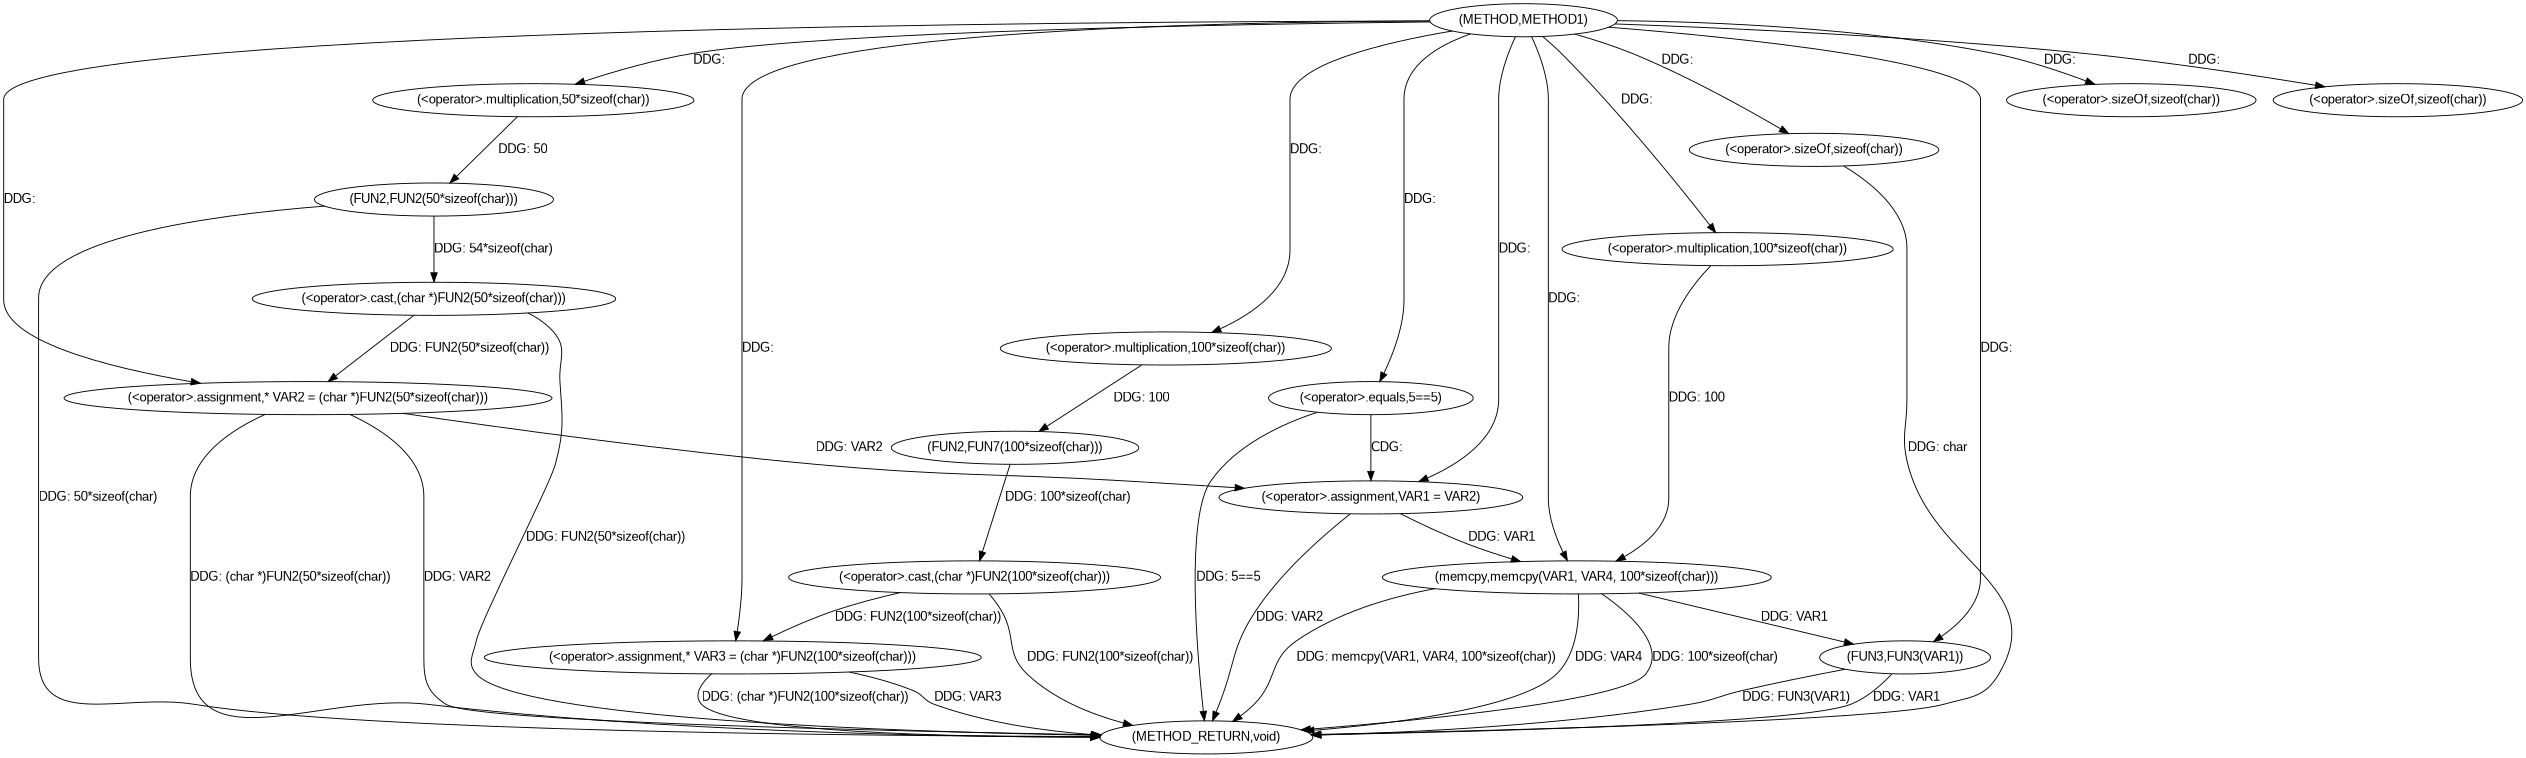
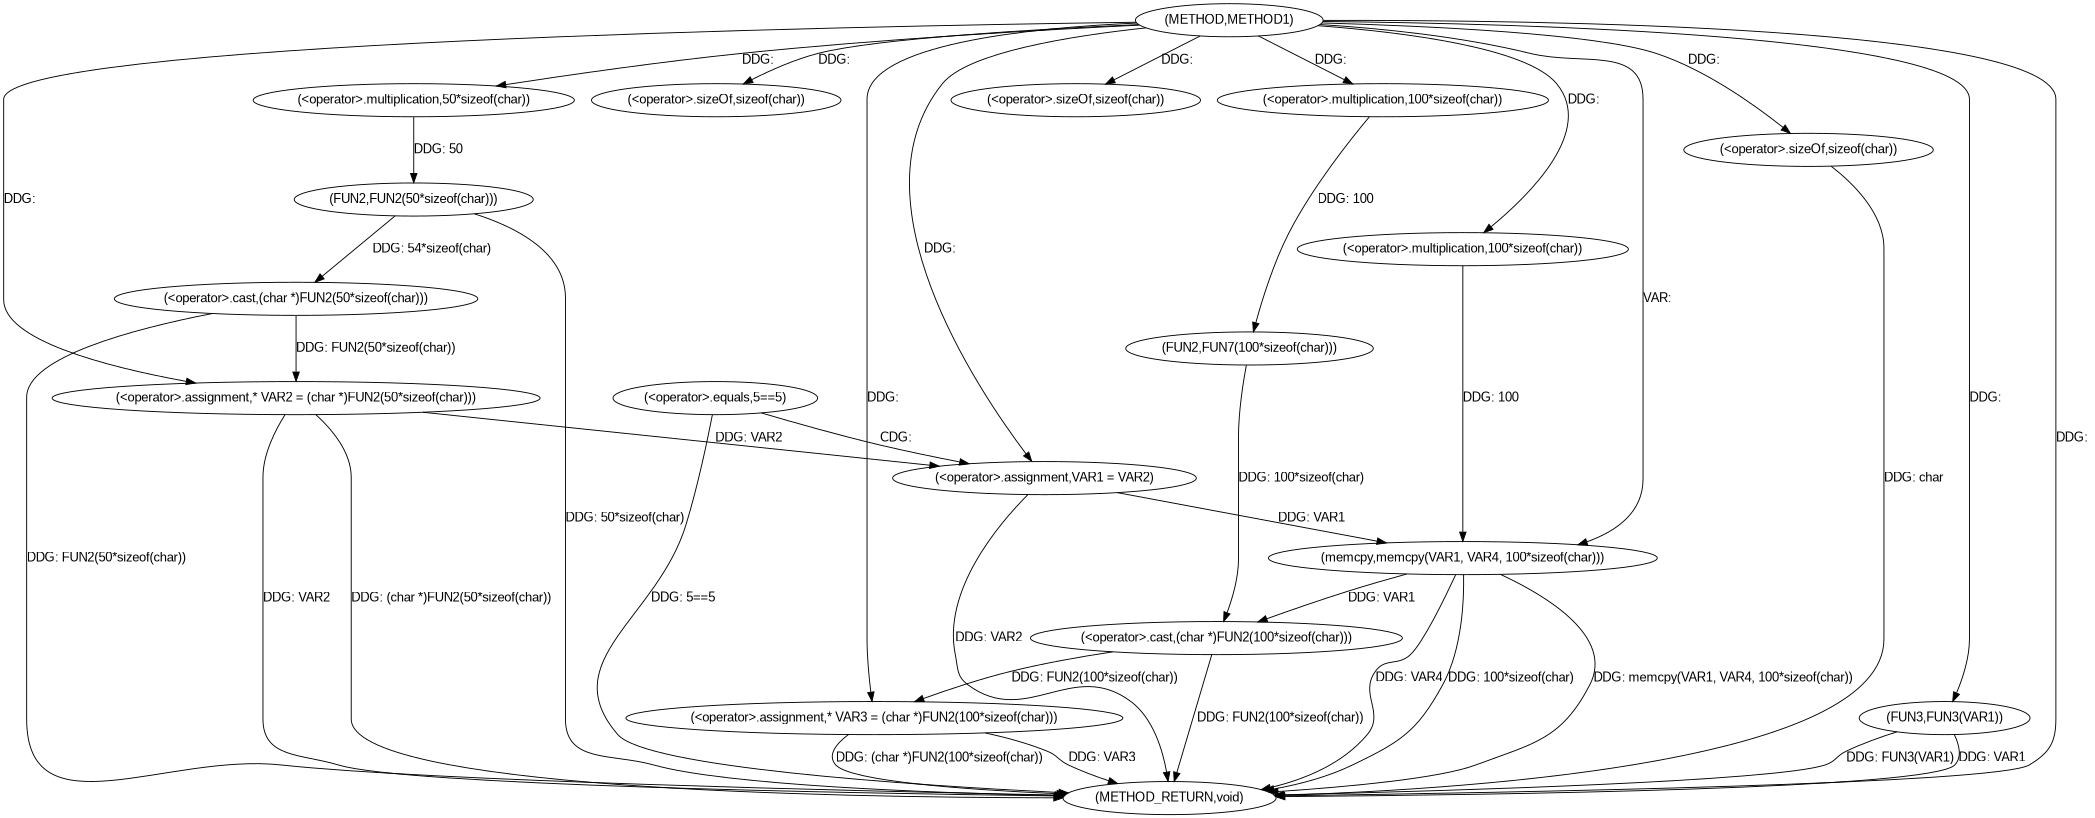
edge "(METHOD,METHOD1)" -> "(<operator>.equals,5==5)": now "(METHOD,METHOD1)" -> "(METHOD_RETURN,void)"
edge "(METHOD,METHOD1)" -> "(memcpy,memcpy(VAR1, VAR4, 100*sizeof(char)))": label "DDG: " -> "VAR: "
edge "(memcpy,memcpy(VAR1, VAR4, 100*sizeof(char)))" -> "(FUN3,FUN3(VAR1))": now "(memcpy,memcpy(VAR1, VAR4, 100*sizeof(char)))" -> "(<operator>.cast,(char *)FUN2(100*sizeof(char)))"
